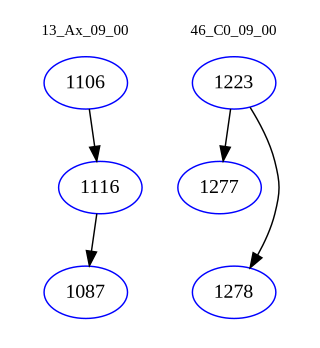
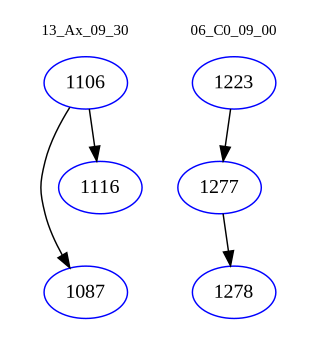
cluster "13_Ax_09_00": label "13_Ax_09_00" -> "13_Ax_09_30"
cluster "46_C0_09_00": label "46_C0_09_00" -> "06_C0_09_00"
edge "1223" -> "1278": now "1277" -> "1278"
edge "1116" -> "1087": now "1106" -> "1087"
